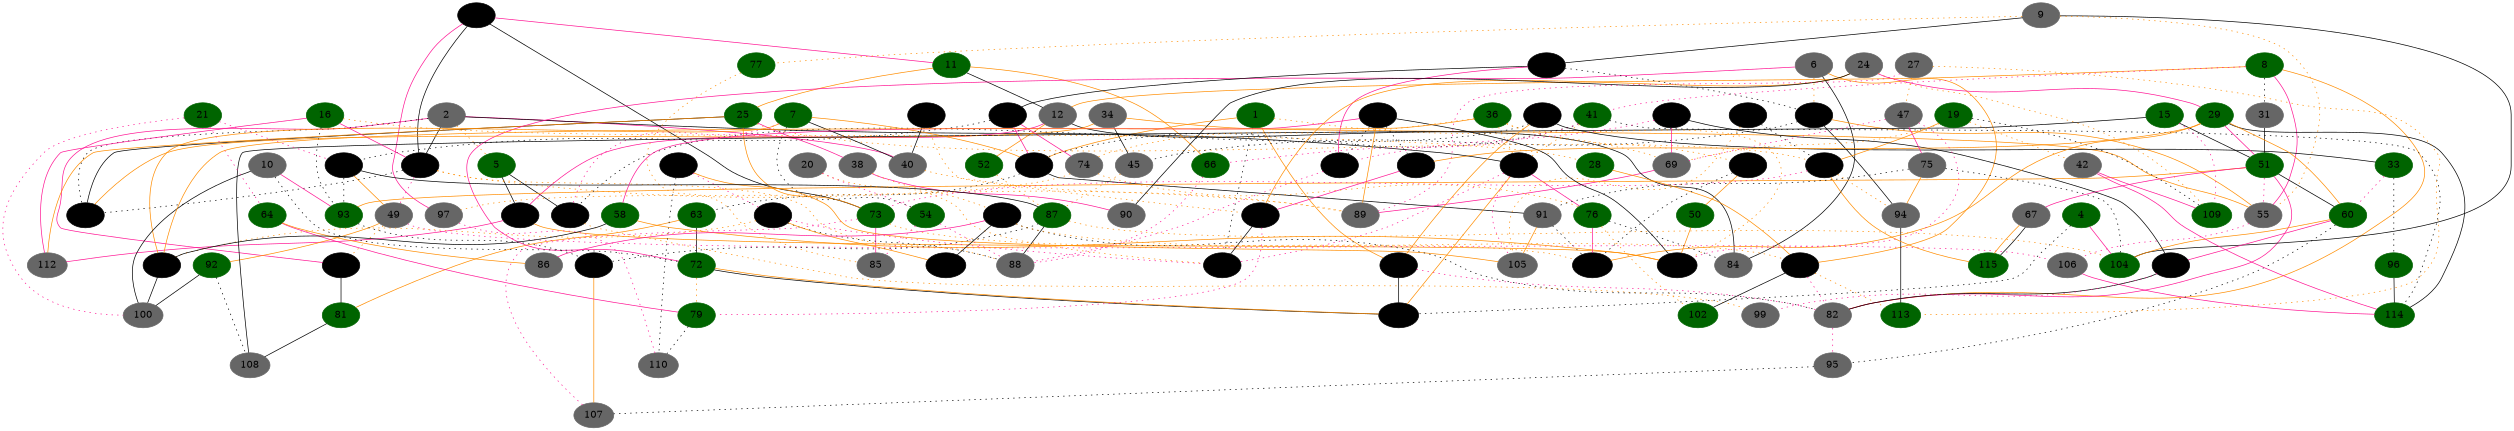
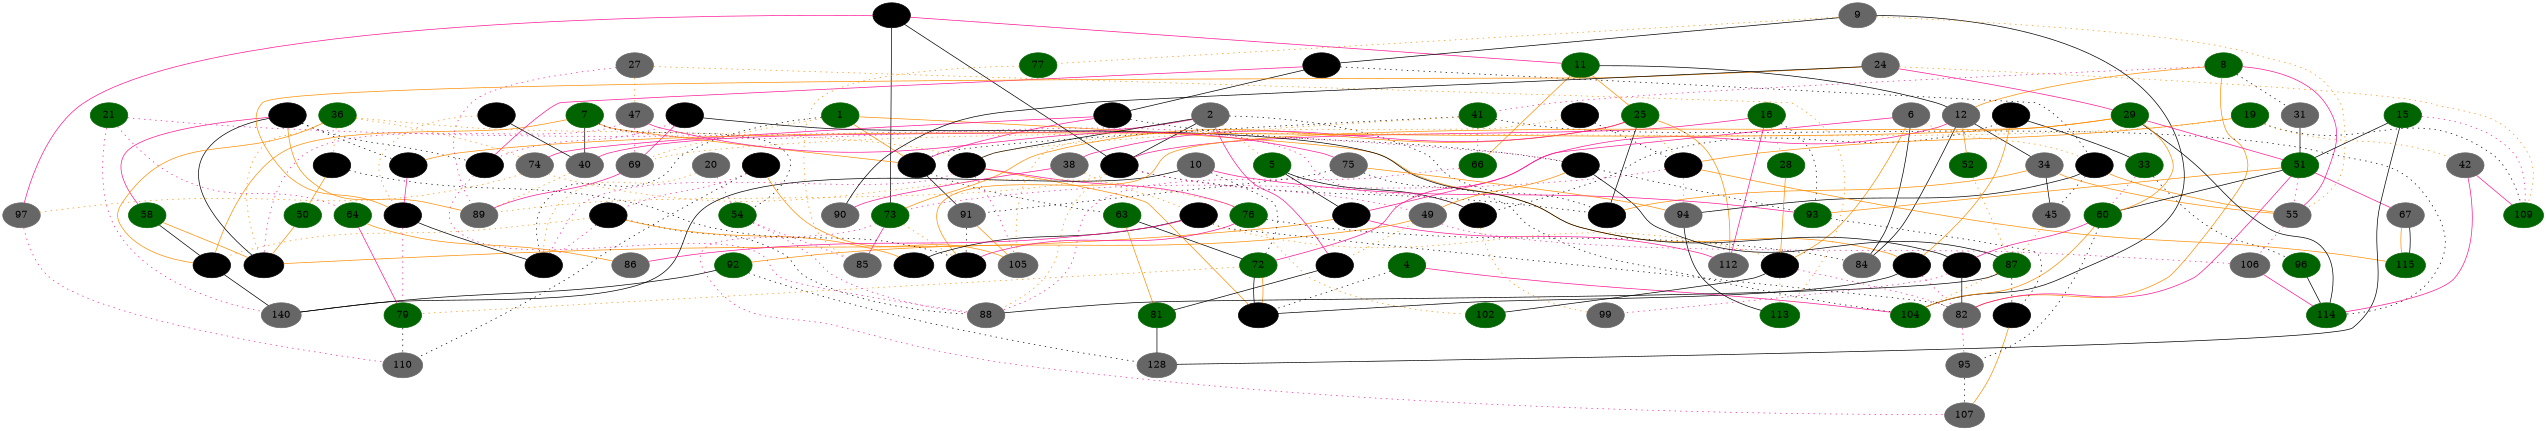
edge "12" -- "34": added
node "100": label "100" -> "140"
node "108": label "108" -> "128"
